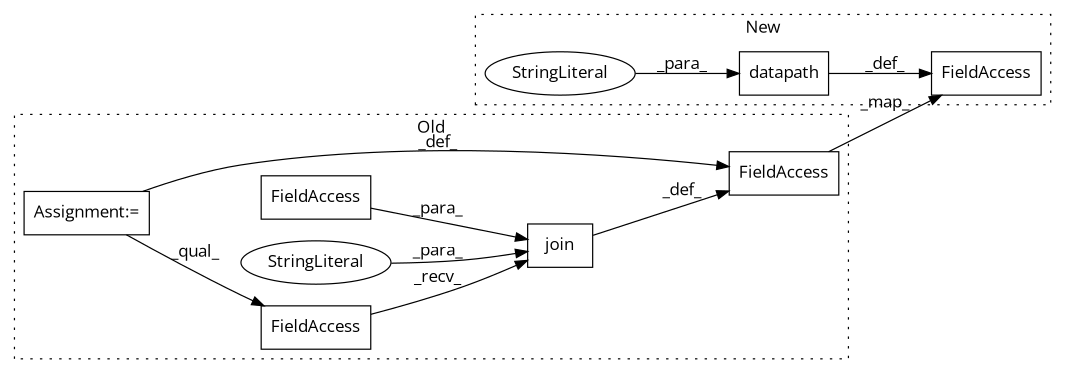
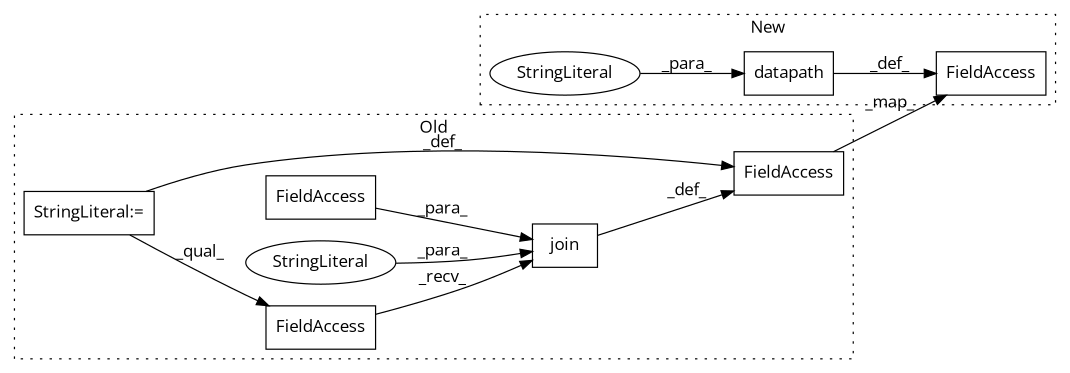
node "Assignment:=": label "Assignment:=" -> "StringLiteral:="
